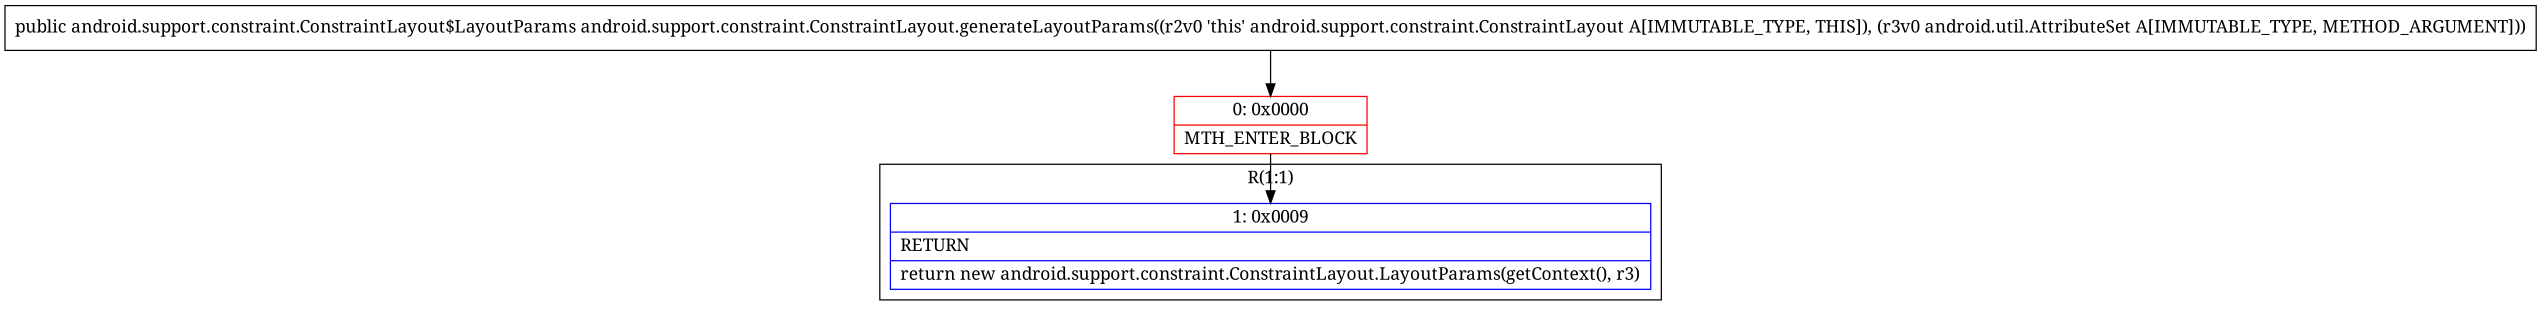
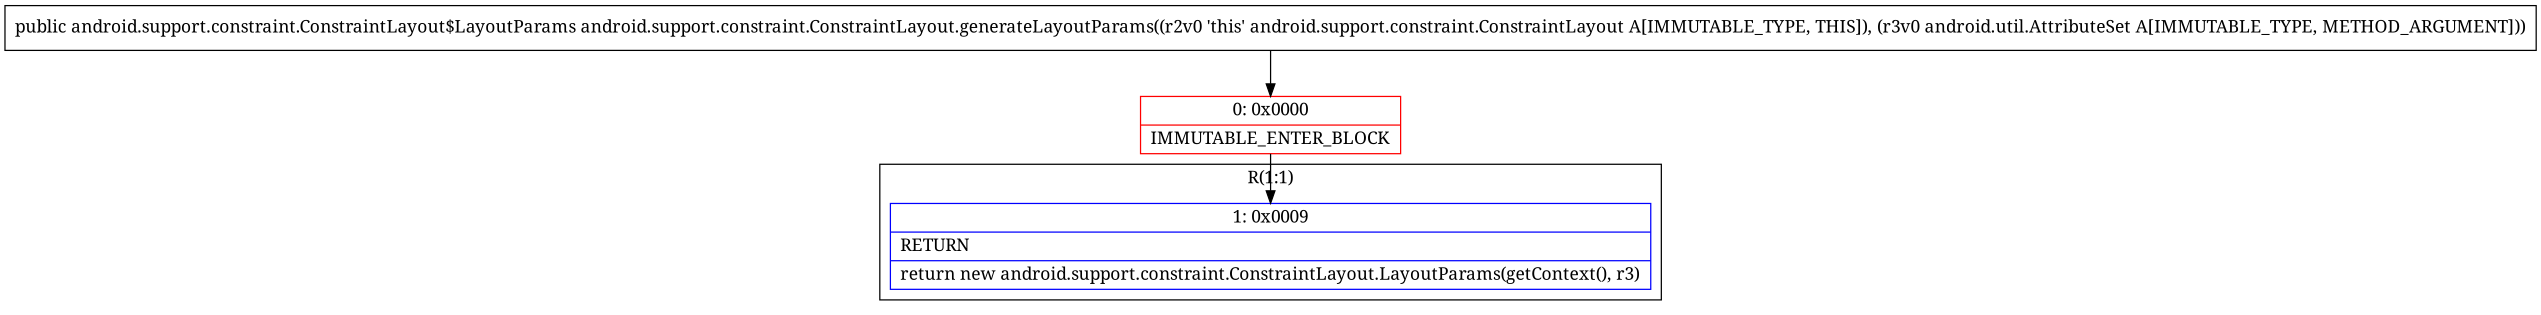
node "0: 0x0000": text "MTH_ENTER_BLOCK" -> "IMMUTABLE_ENTER_BLOCK"
